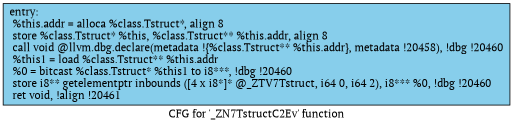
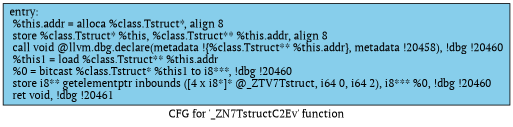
node "entry:": text "ret void, !align !20461" -> "ret void, !dbg !20461"
